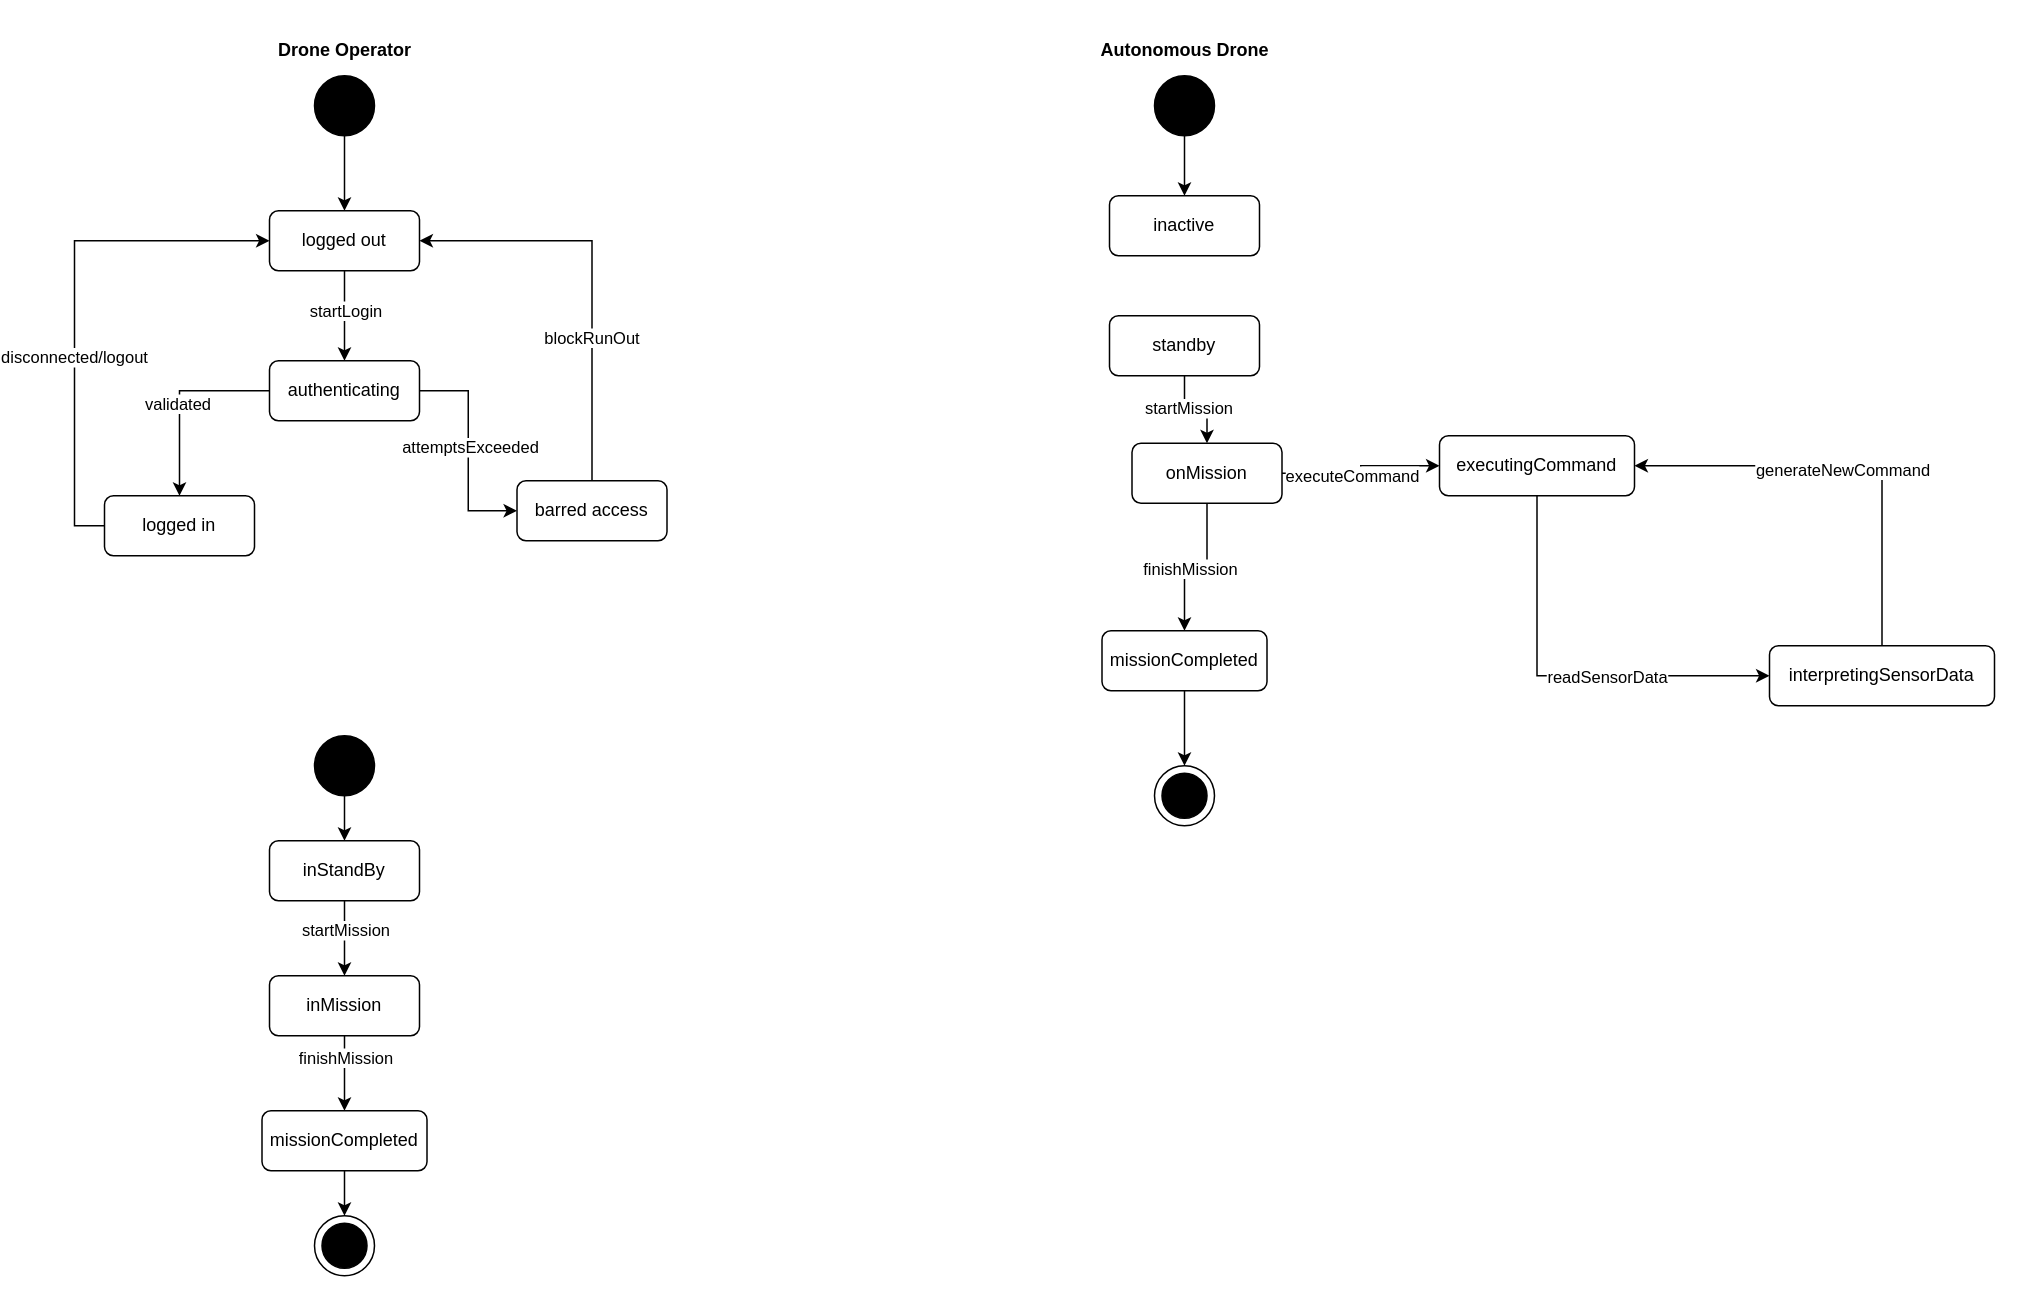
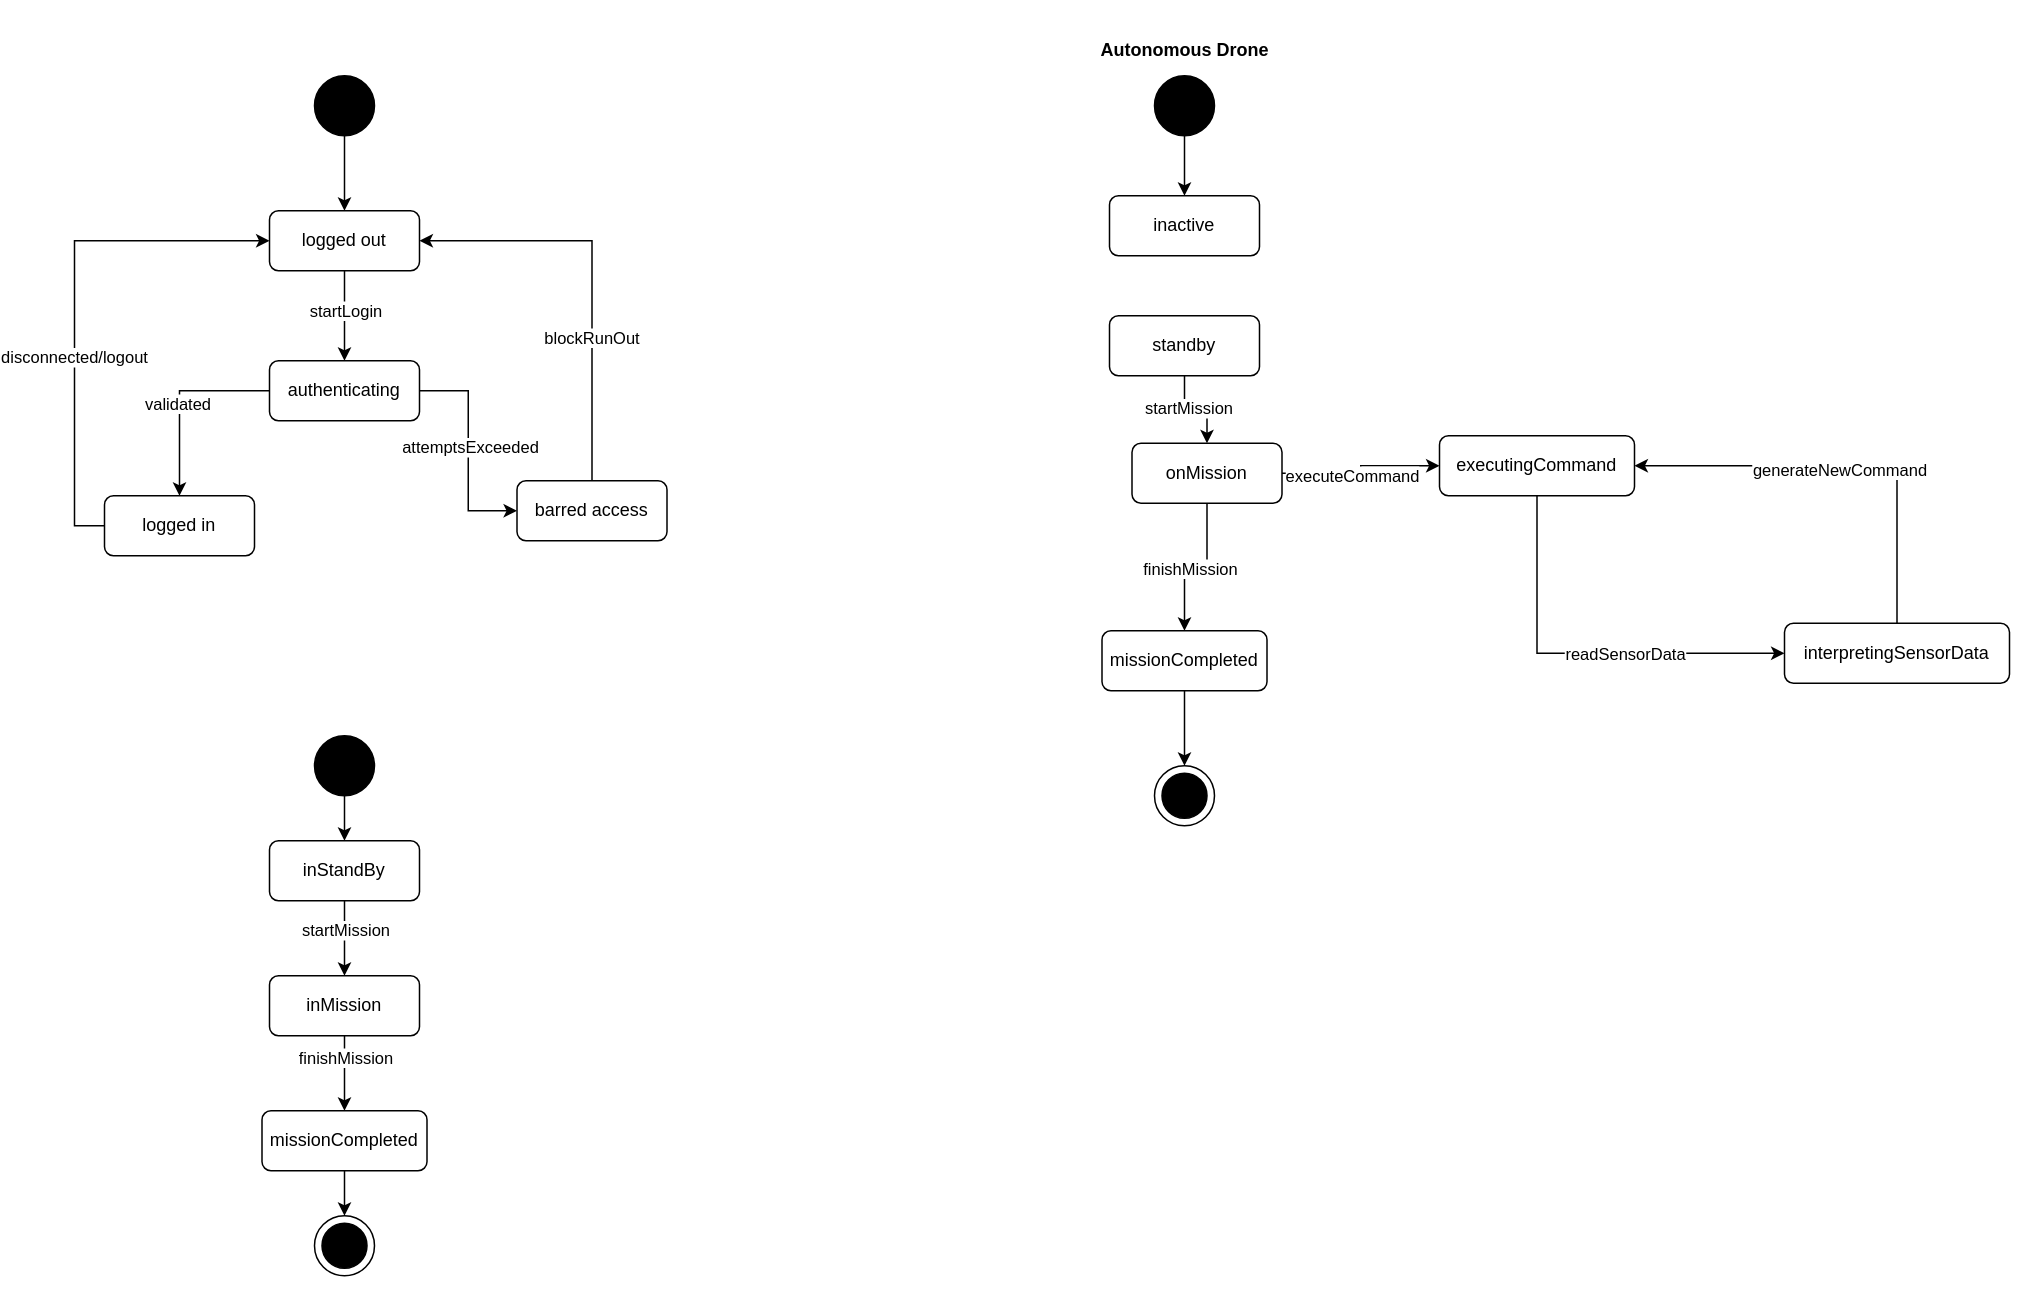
node "Drone Operator": removed
node "interpretingSensorData": moved (1882, 676) -> (1897, 653)
